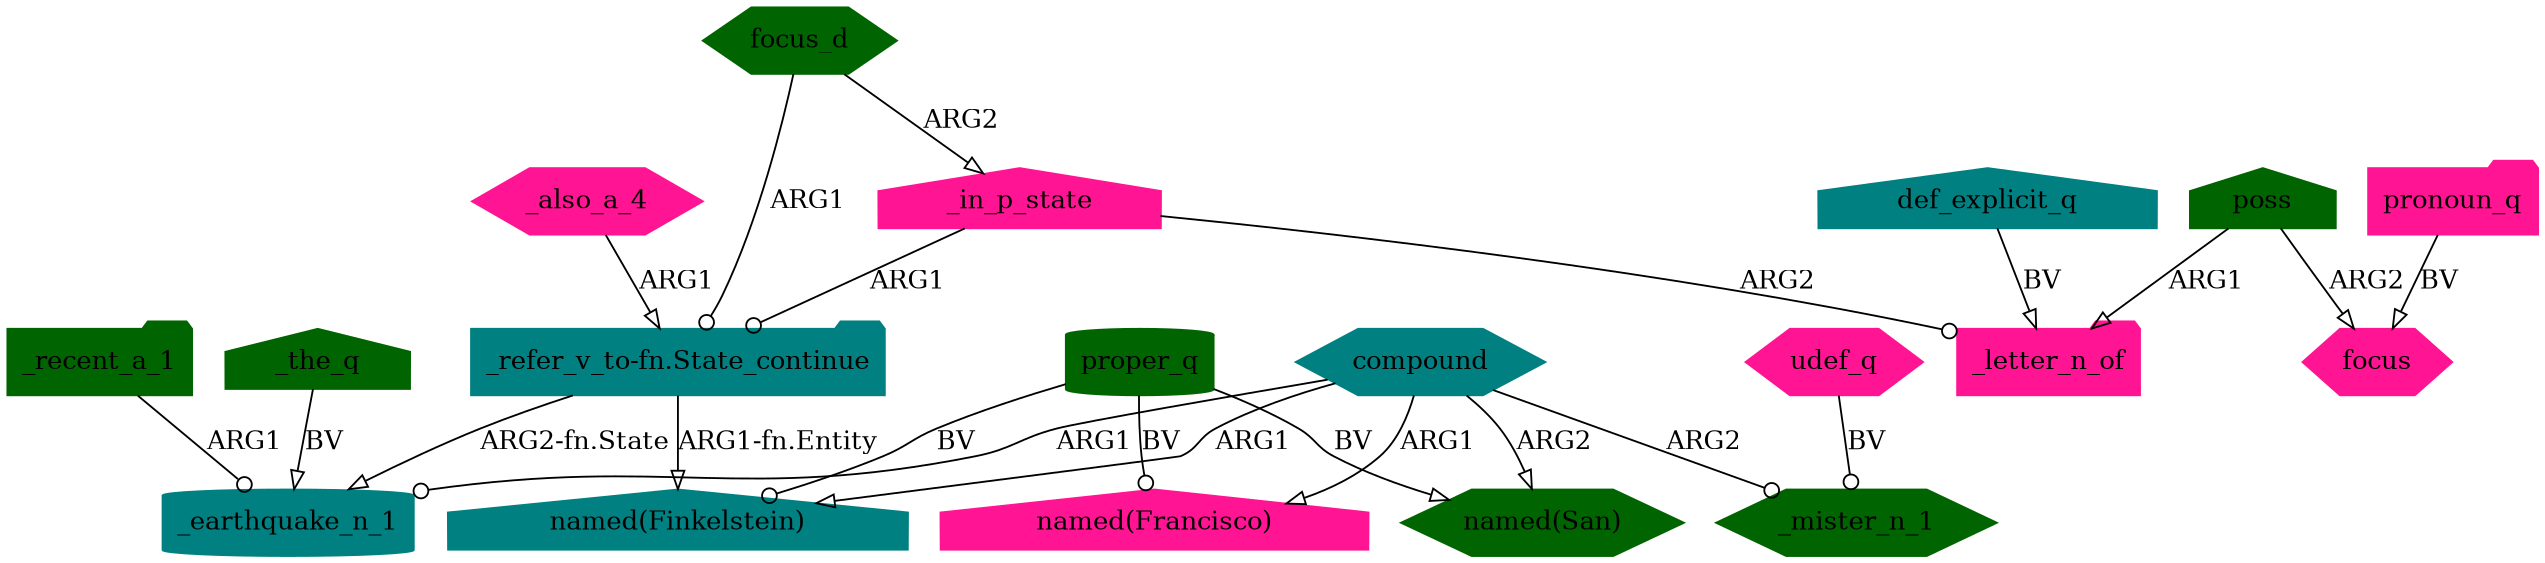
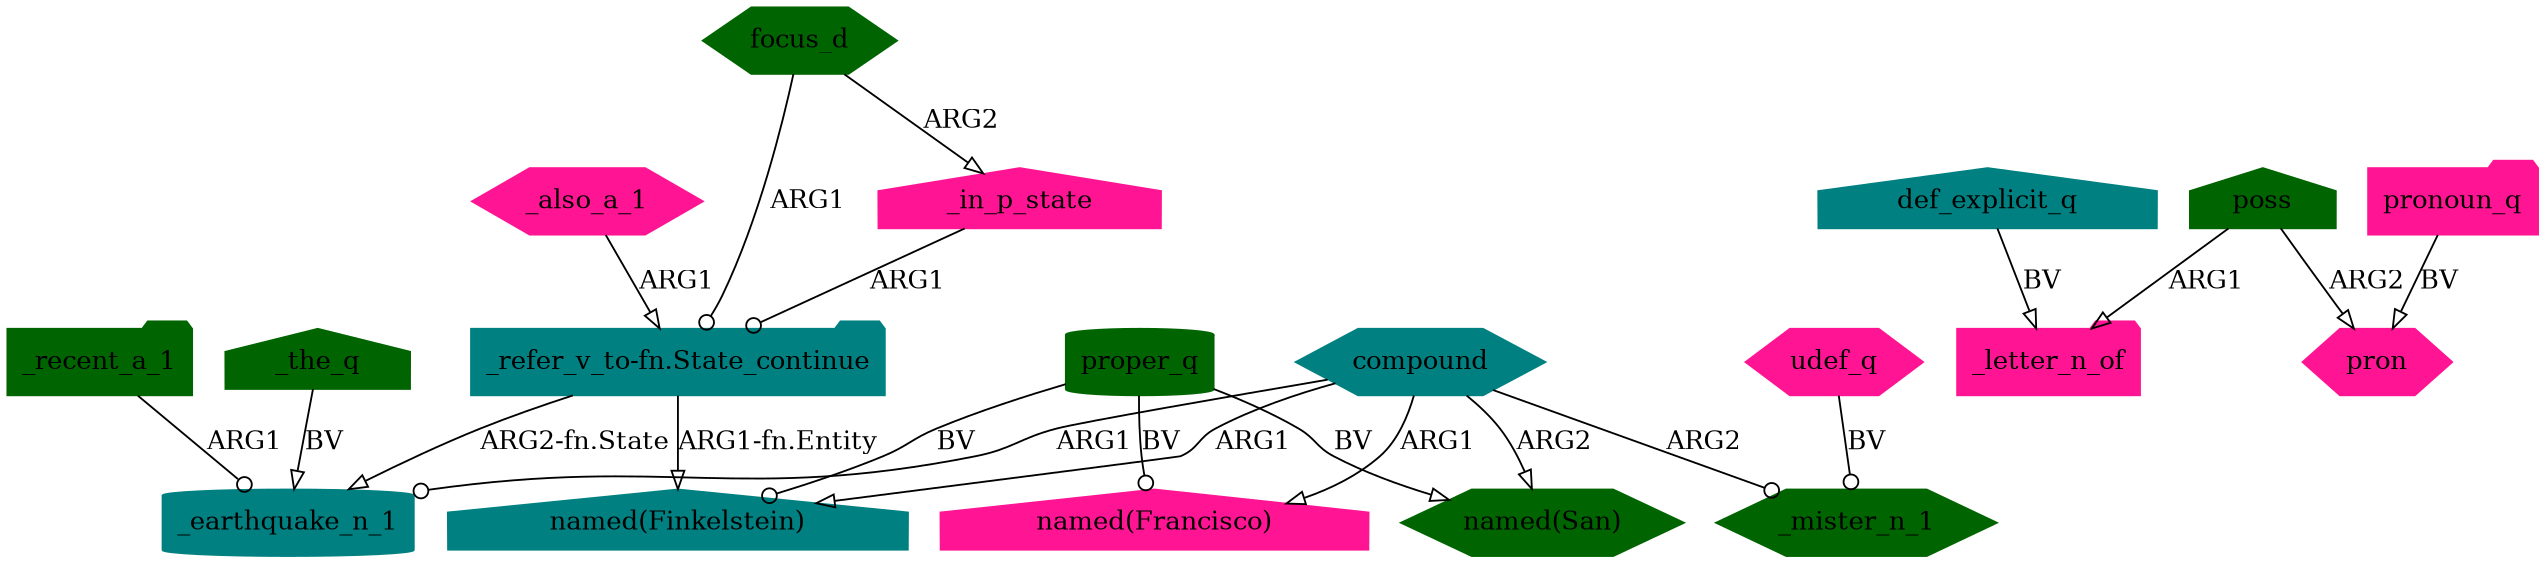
node "_also_a_4": label "_also_a_4" -> "_also_a_1"
edge "_in_p_state" -> "_letter_n_of": removed, label "ARG2"
node "focus": label "focus" -> "pron"
